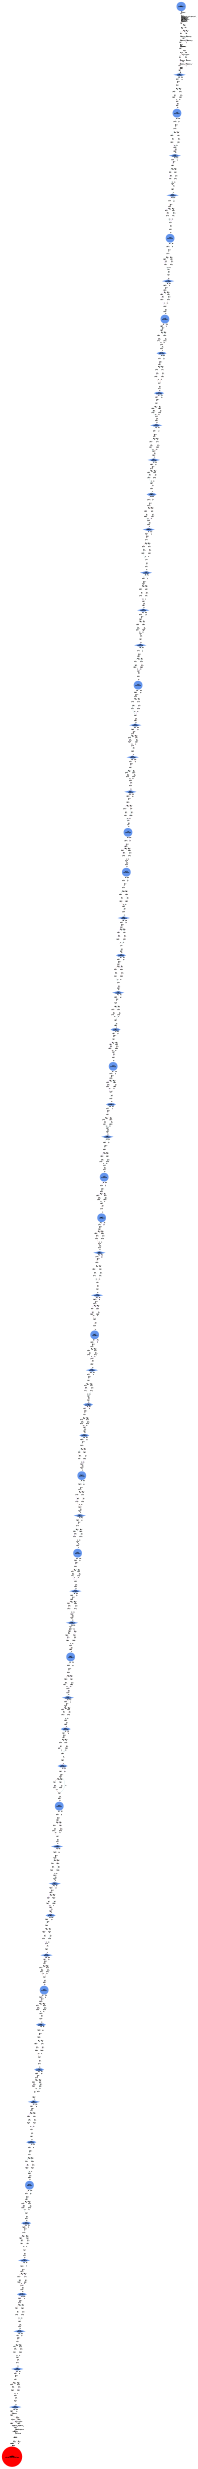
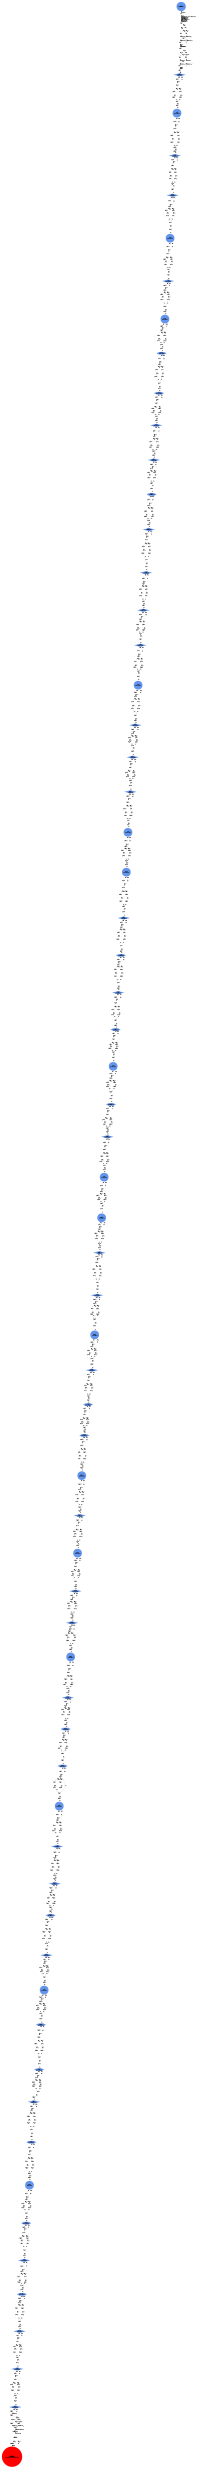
edge "59209" -> "59229 @ N50 main": now "59227 @ N48 main" -> "59229 @ N50 main"
edge "59590 @ N52 main" -> "59595 @ N54 main": now "59594 @ N49 main" -> "59595 @ N54 main"
